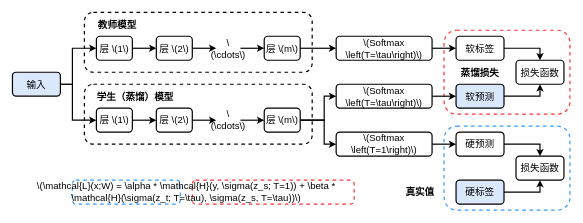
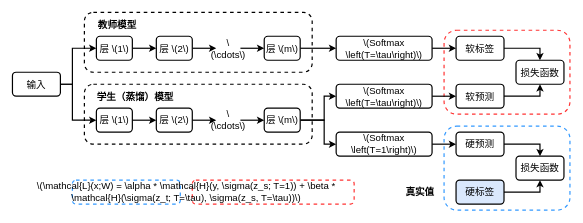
node "蒸馏损失": removed
node "输入": fillcolor #dae8fc -> #ffffff
node "软预测": fillcolor #dae8fc -> #ffffff
